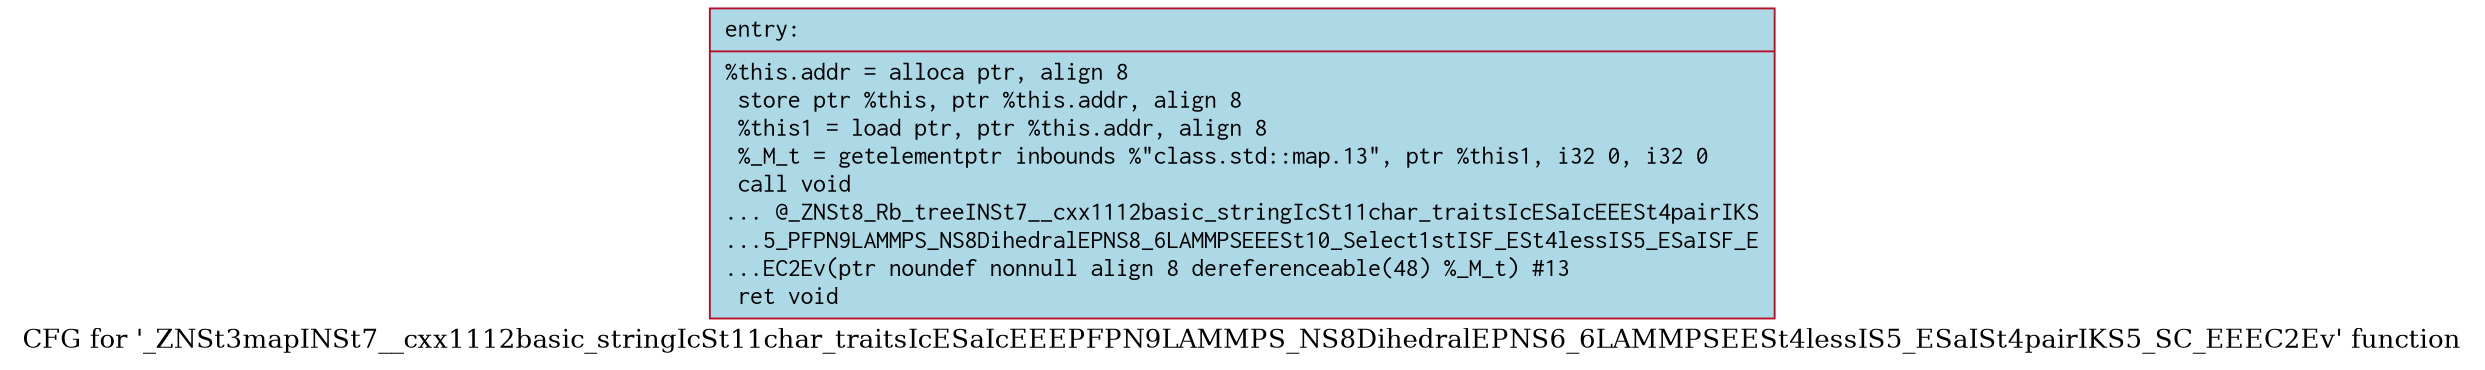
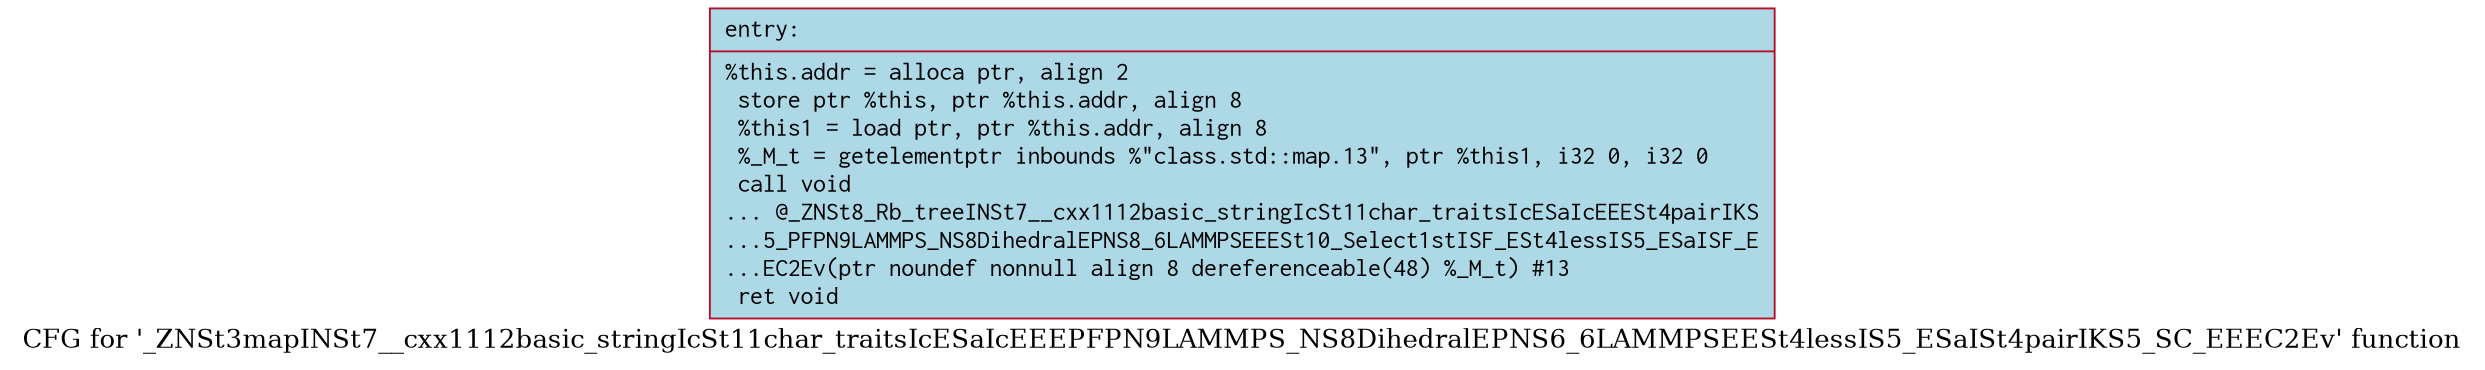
node "entry:": text "%this.addr = alloca ptr, align 8" -> "%this.addr = alloca ptr, align 2"
